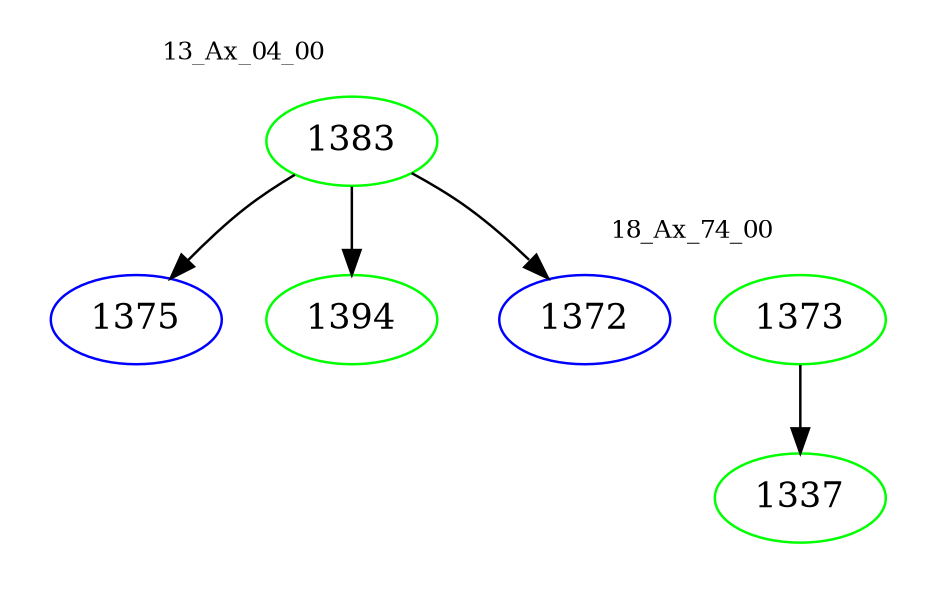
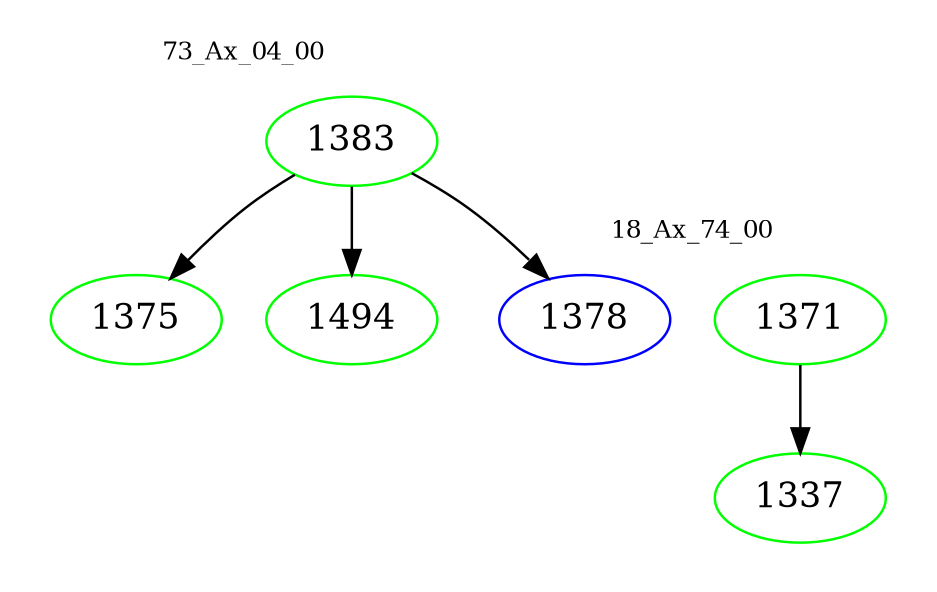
cluster "13_Ax_04_00": label "13_Ax_04_00" -> "73_Ax_04_00"
node "1375": color blue -> green
node "1394": label "1394" -> "1494"
node "1372": label "1372" -> "1378"
node "1373": label "1373" -> "1371"
